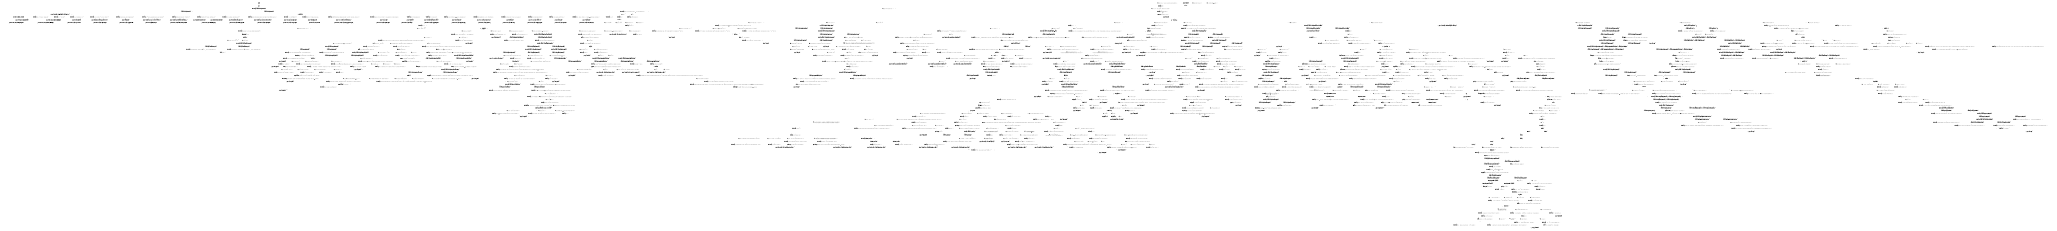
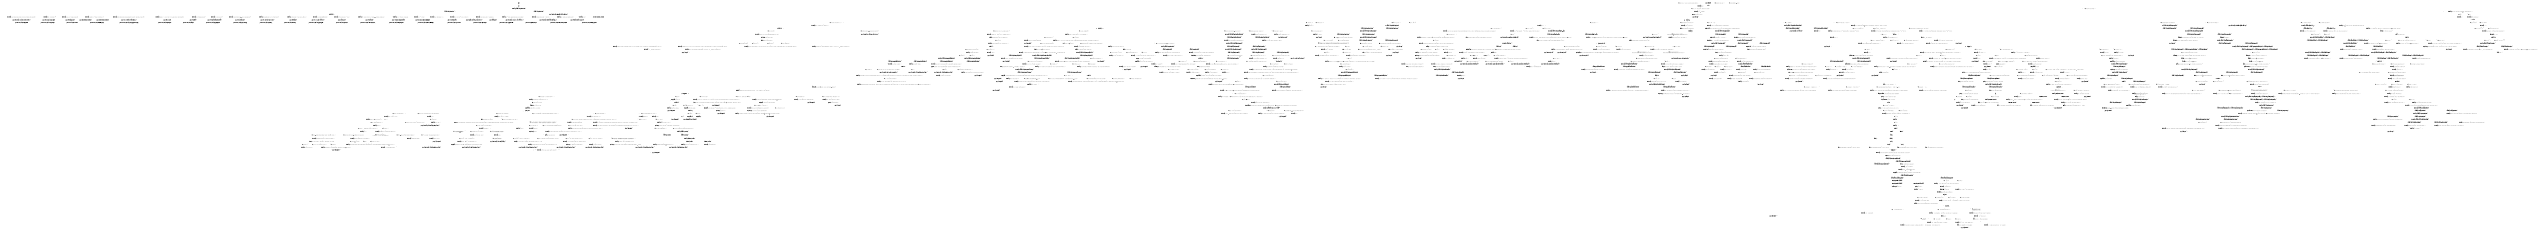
node "You: “我肯定是一个预兆，是我的分局派来的天启征兆。你能猜出里面隐含的信息吗？”": added
